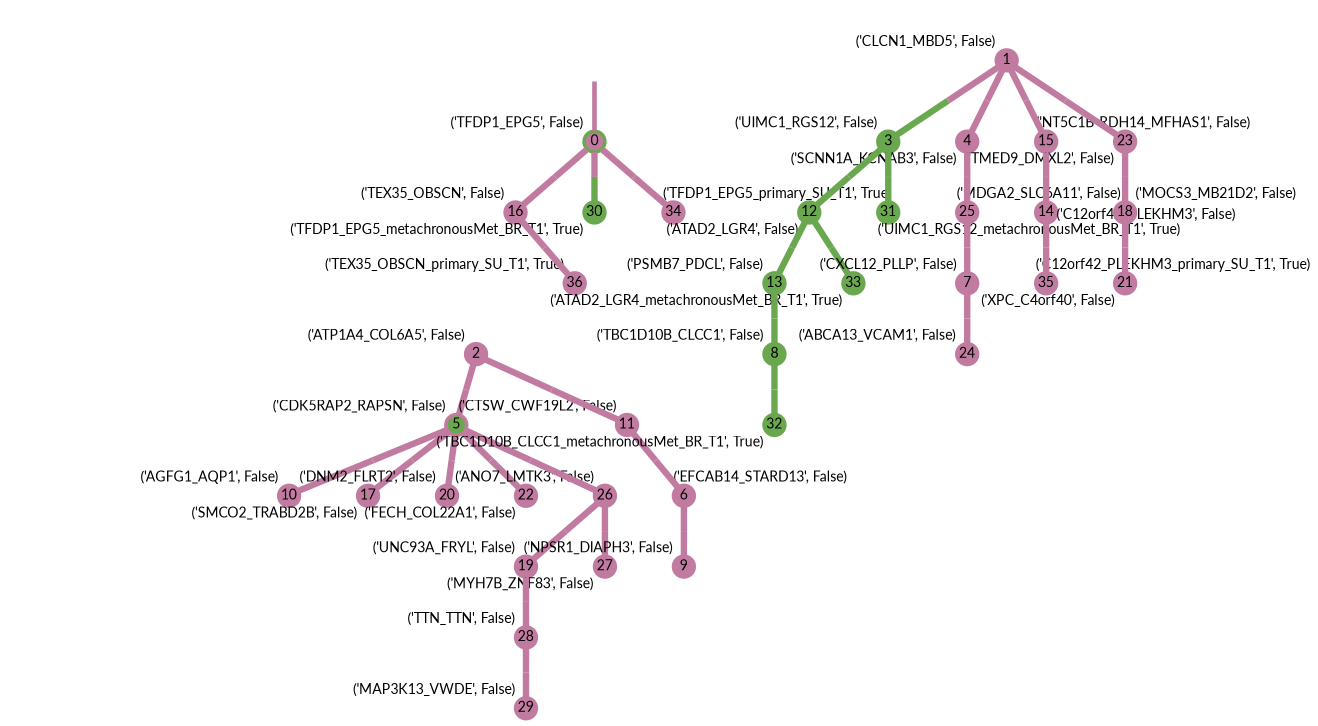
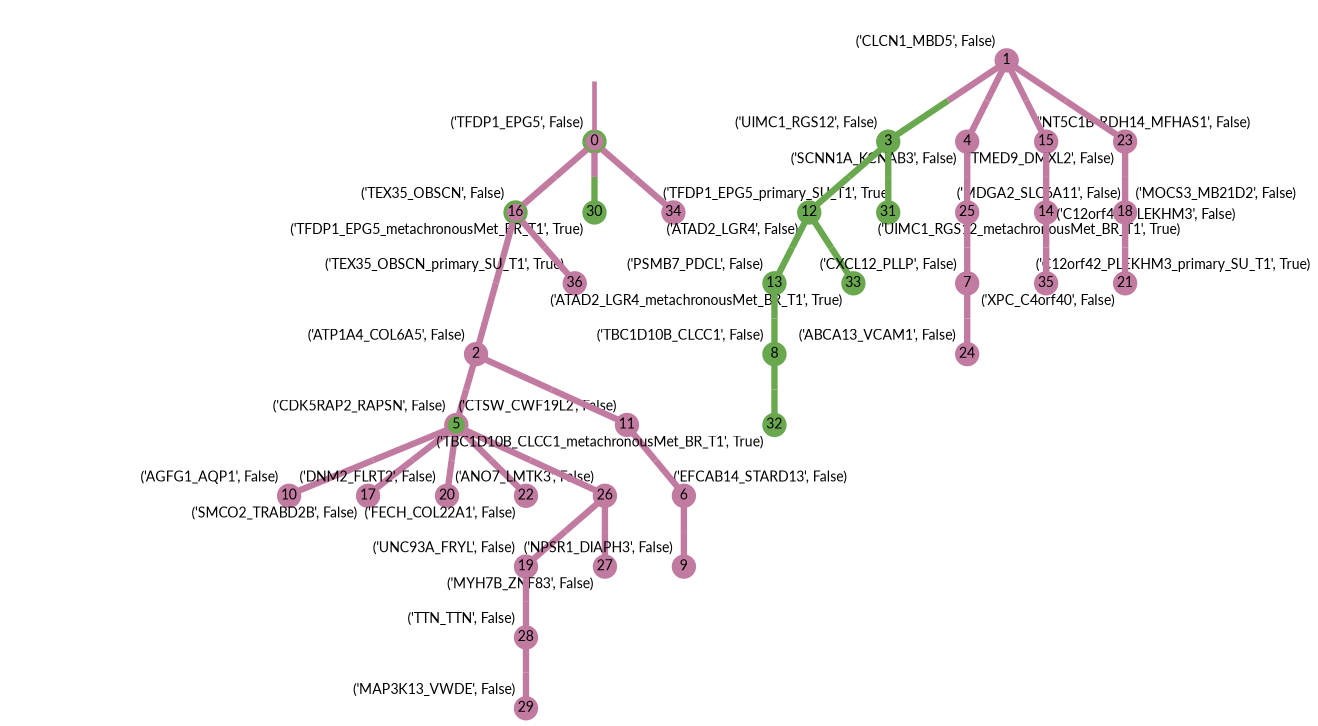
node "16 ('TEX35_OBSCN', False)": color #c27ba0ff -> #6aa84fff
edge "16 ('TEX35_OBSCN', False)" -> "2 ('ATP1A4_COL6A5', False)": added
